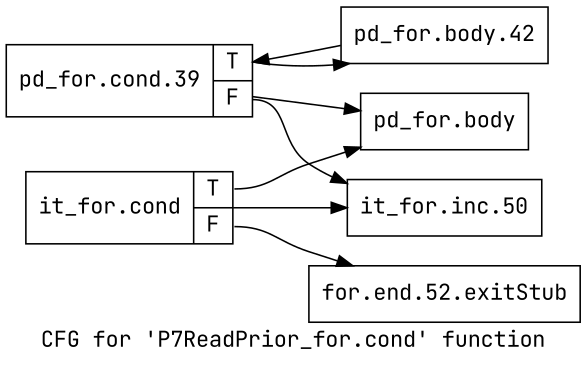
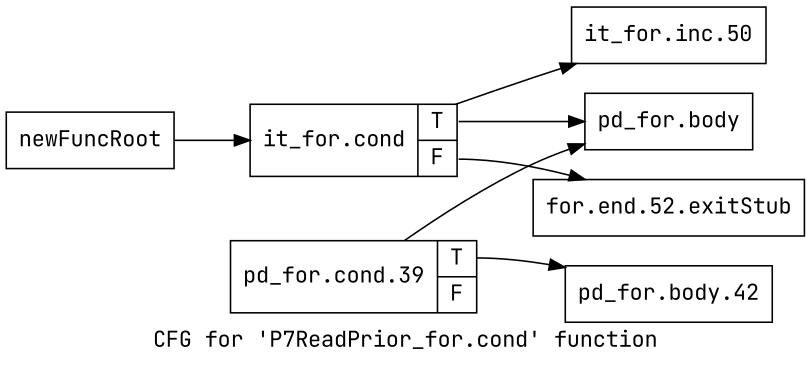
edge "pd_for.body.42" -> "pd_for.cond.39": removed
edge "pd_for.cond.39" -> "it_for.inc.50": removed
node "newFuncRoot": added
